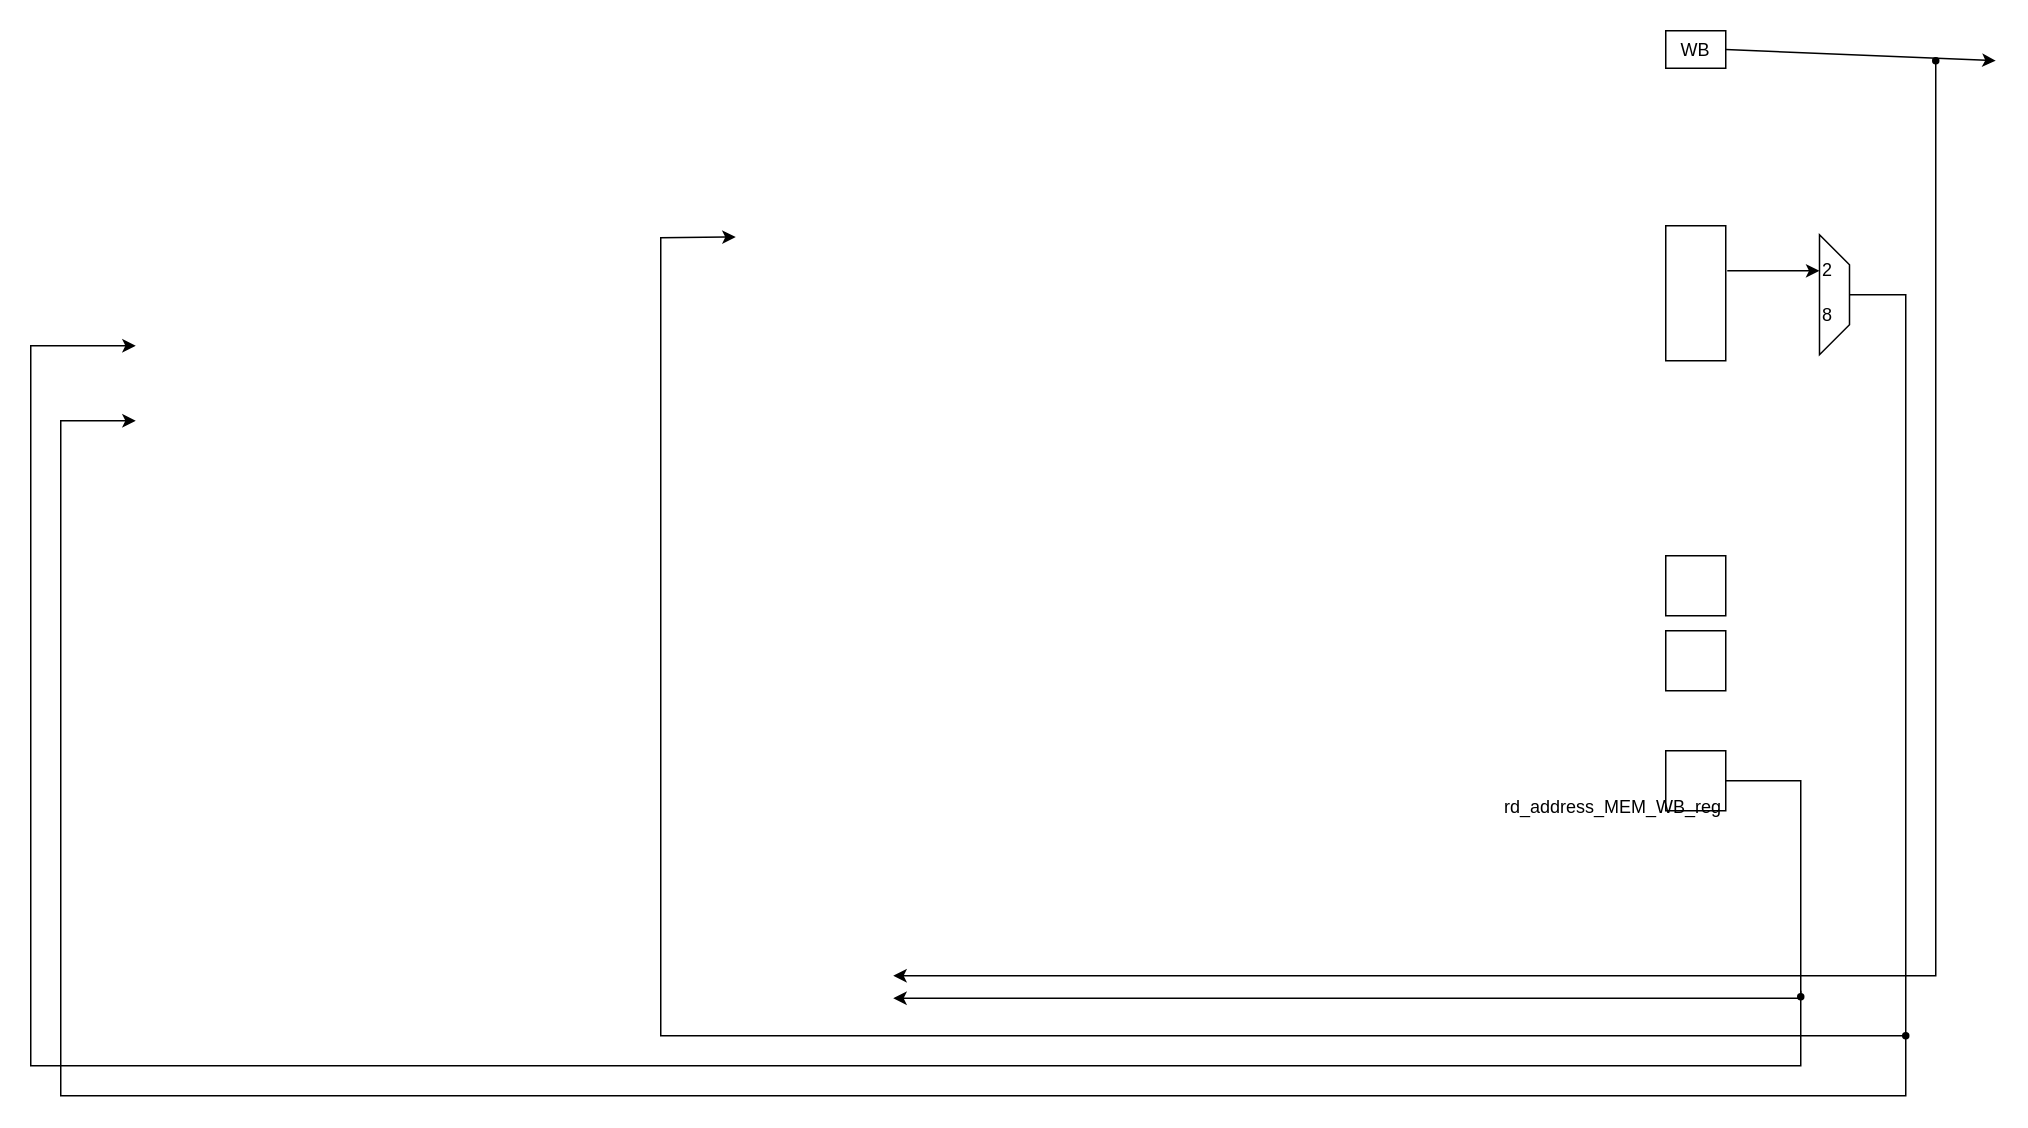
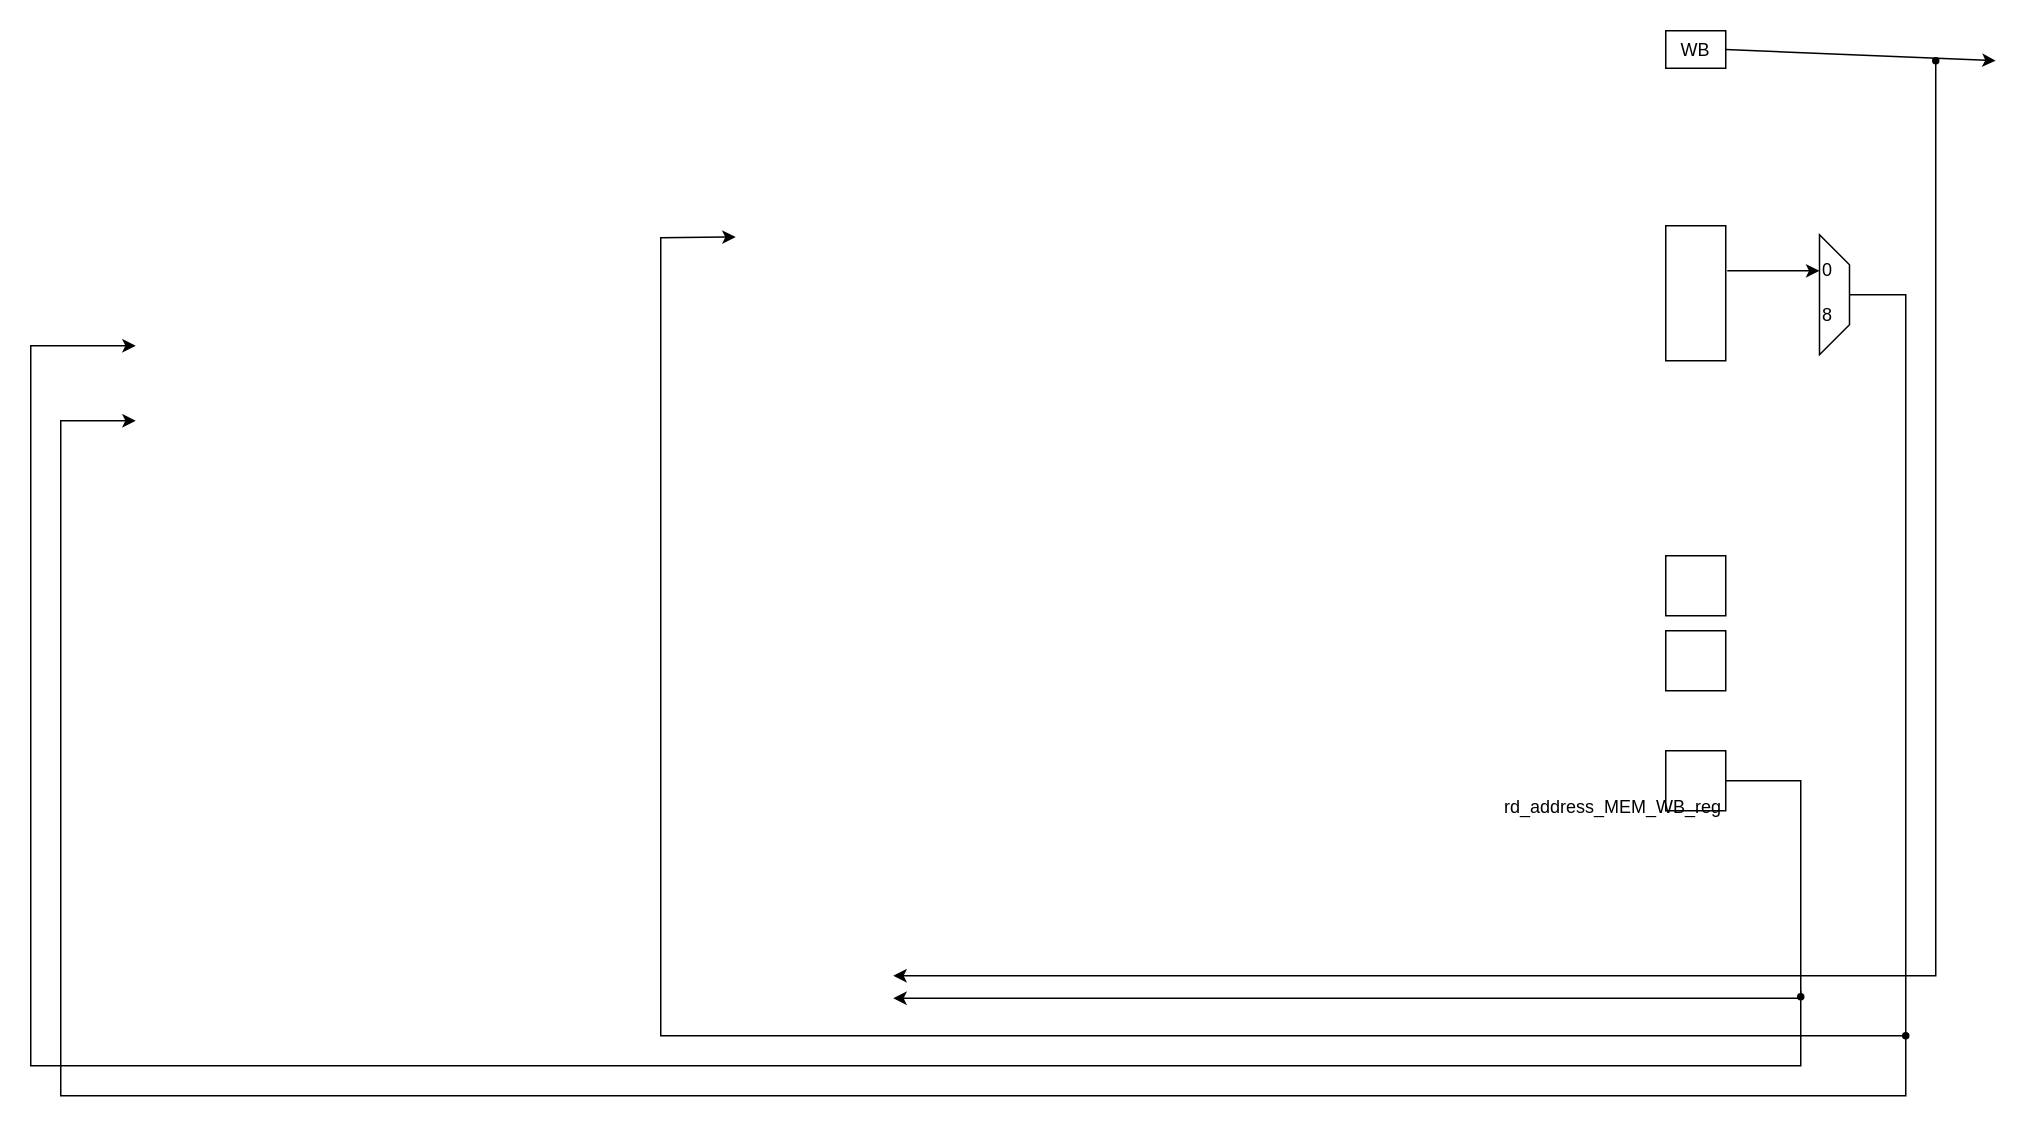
node "2": label "2" -> "0"
